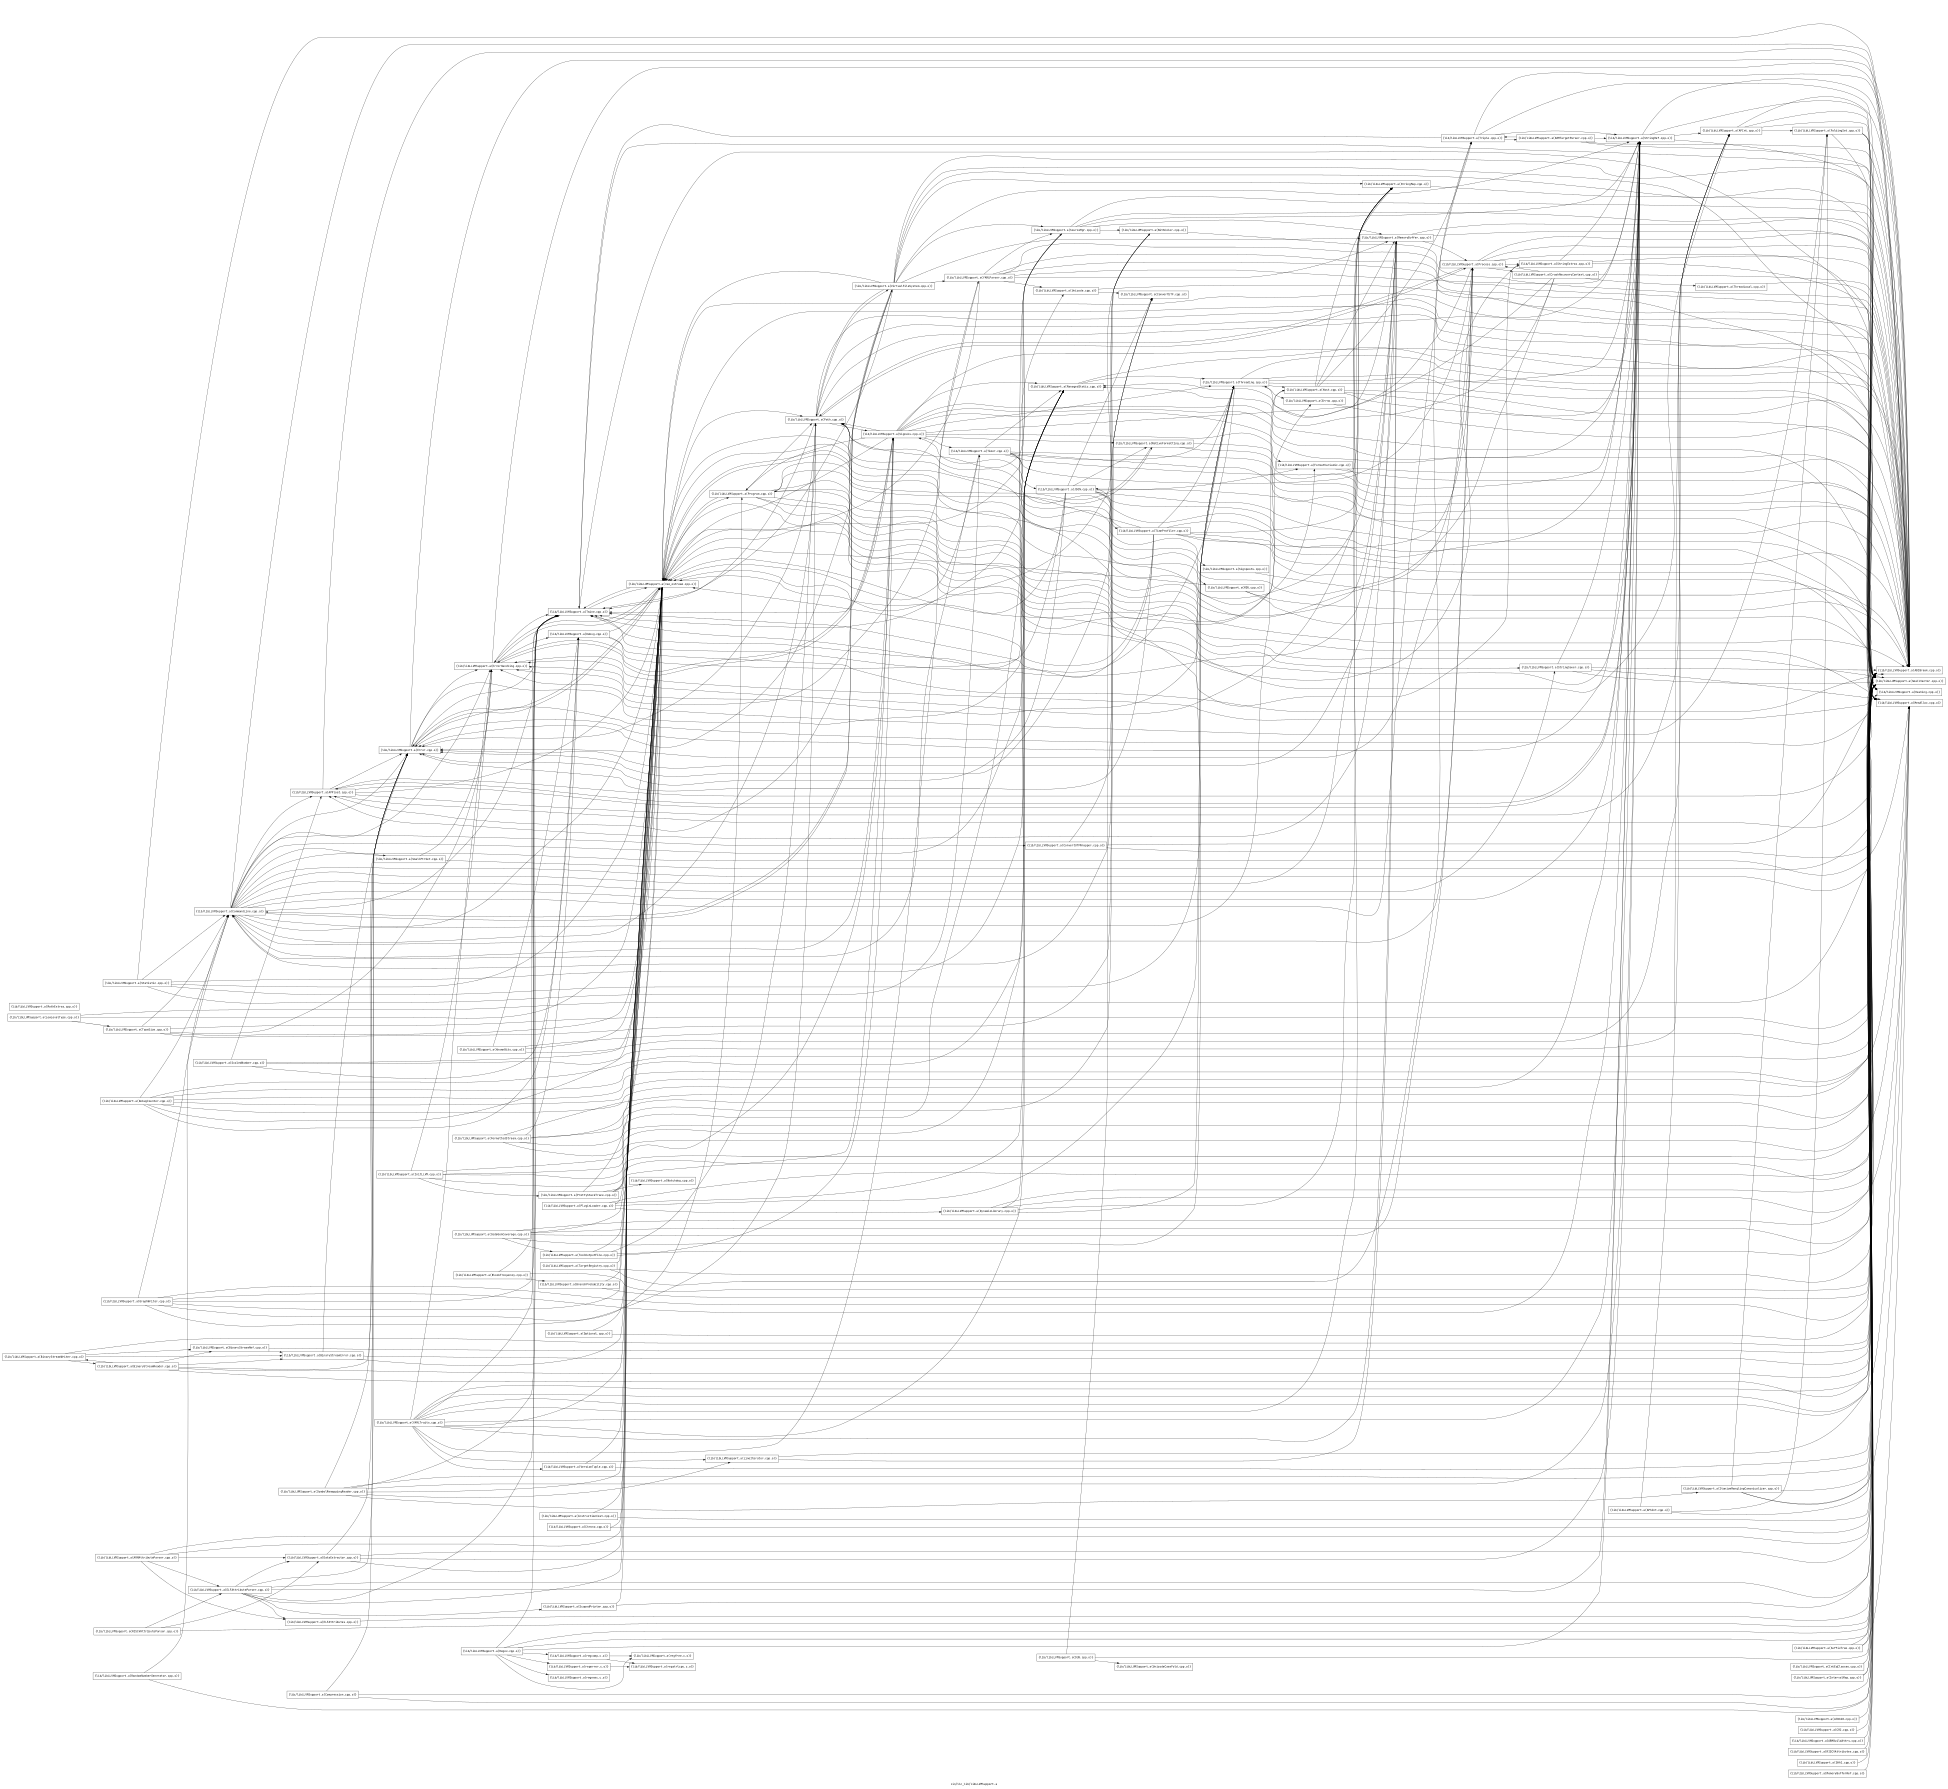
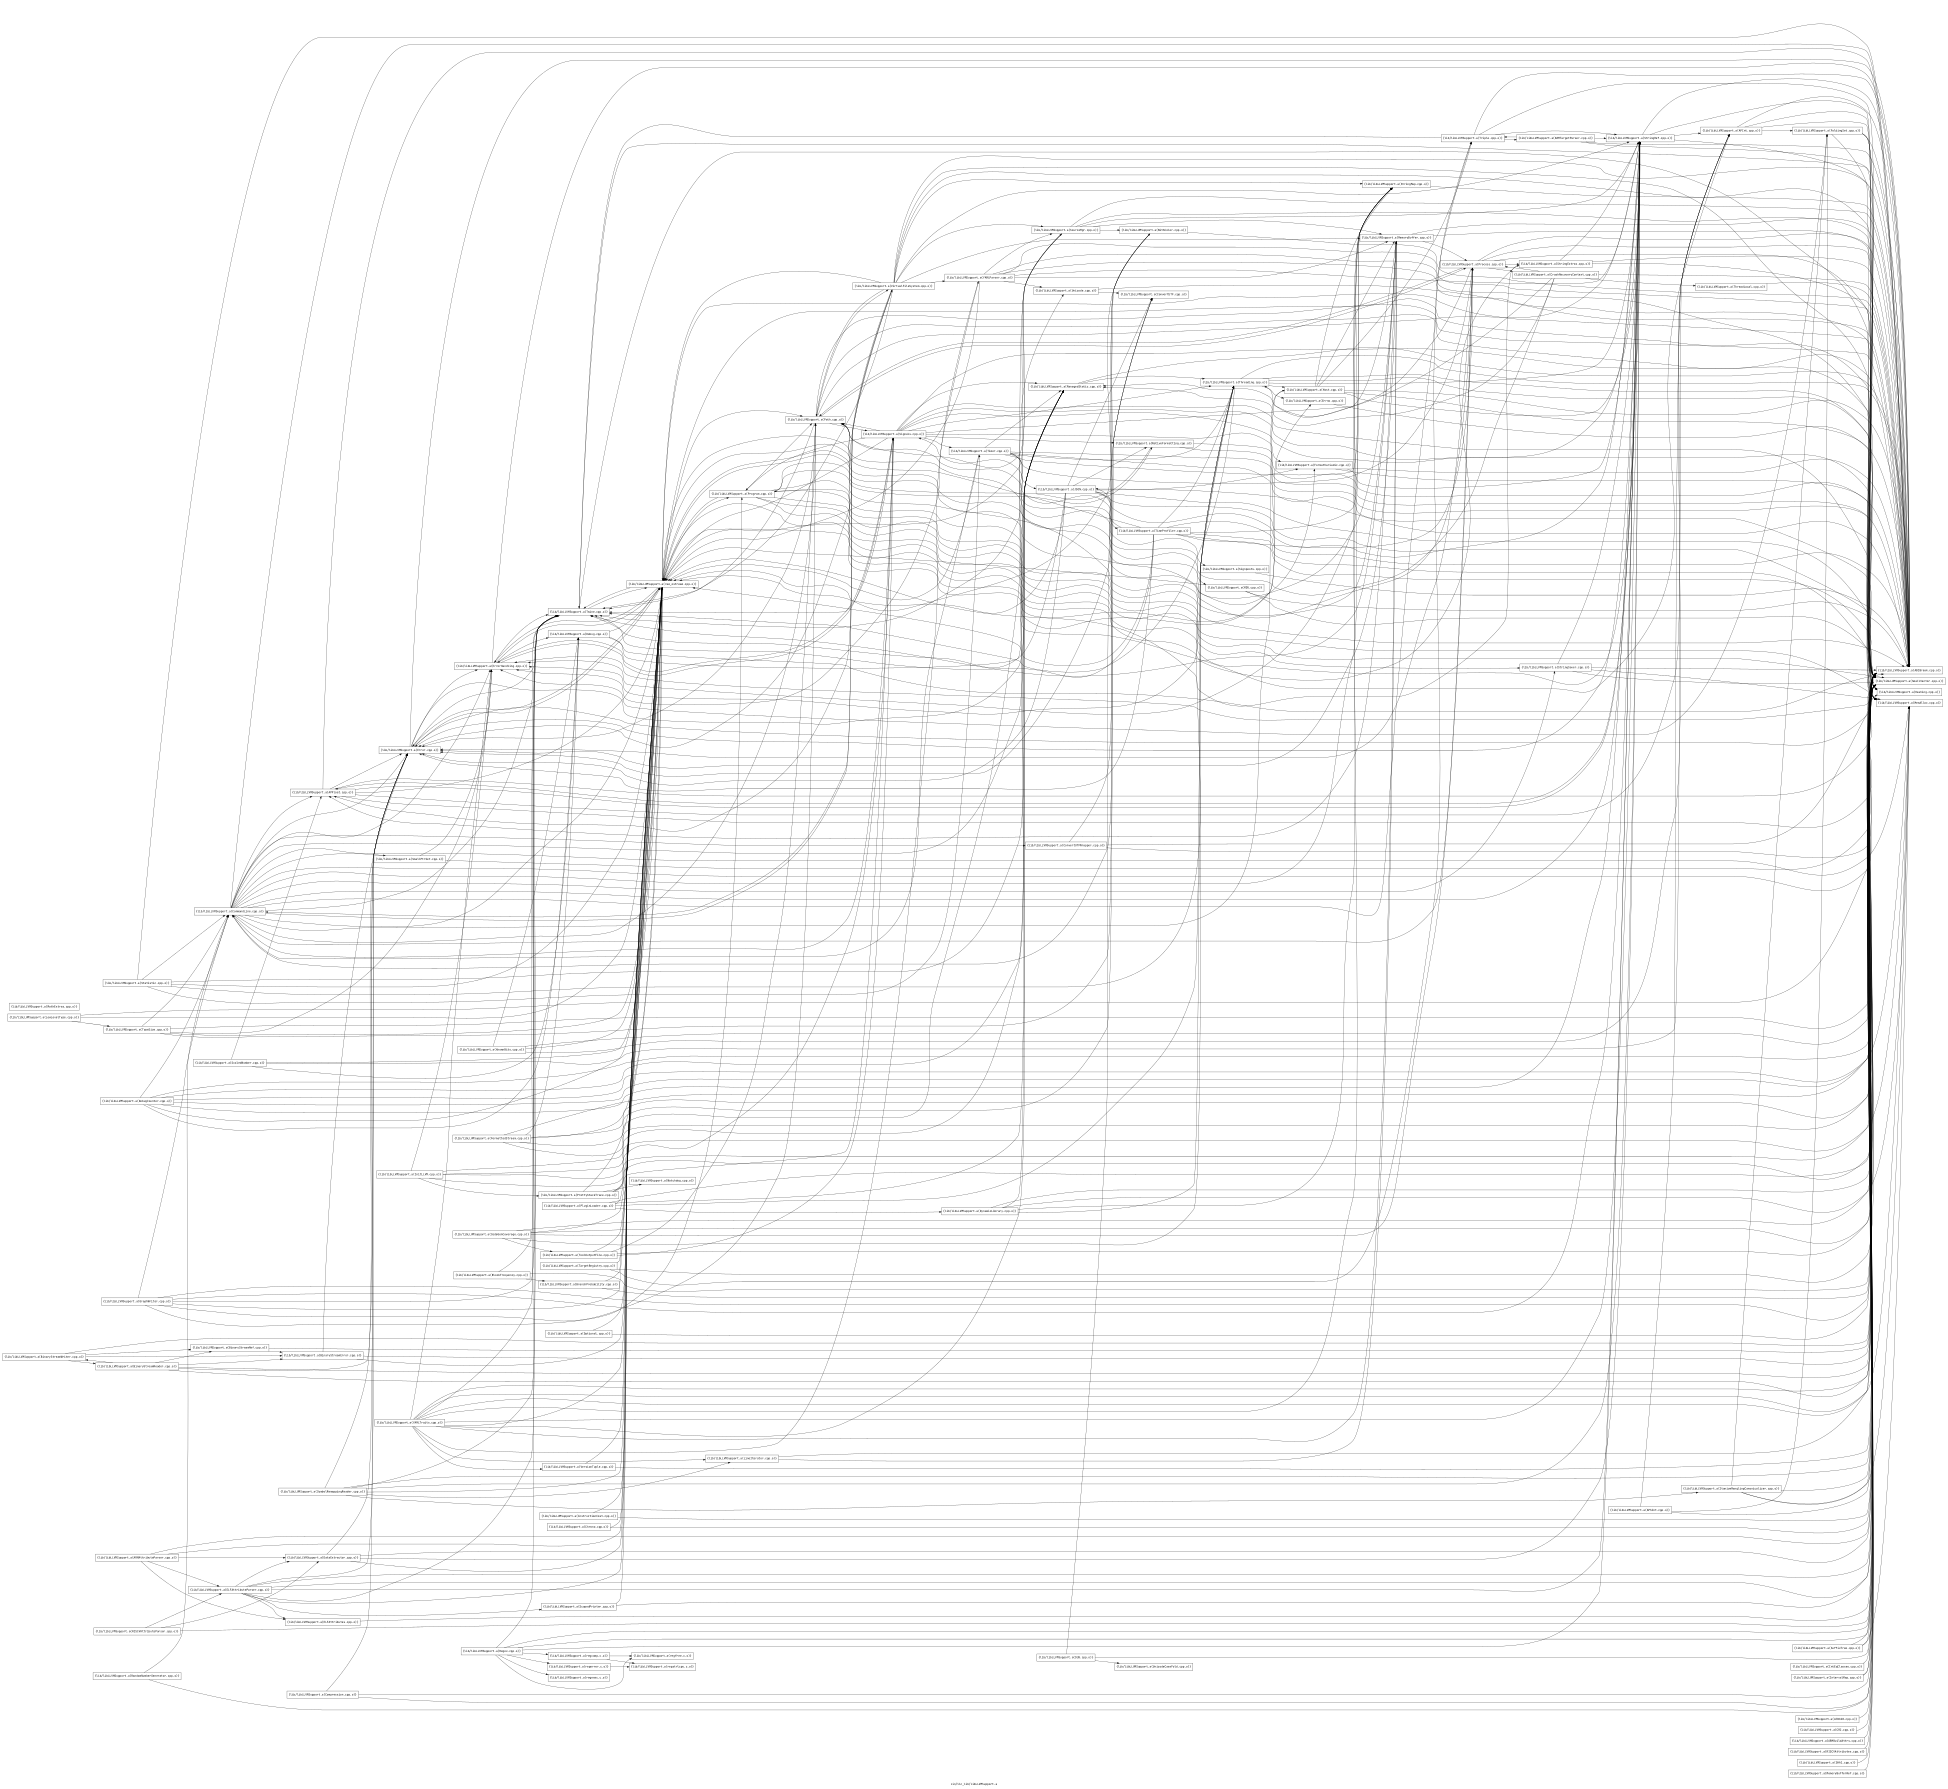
edge "{lib/libLLVMSupport.a(ELFAttributeParser.cpp.o)}" -> "{lib/libLLVMSupport.a(ABIBreak.cpp.o)}": added
